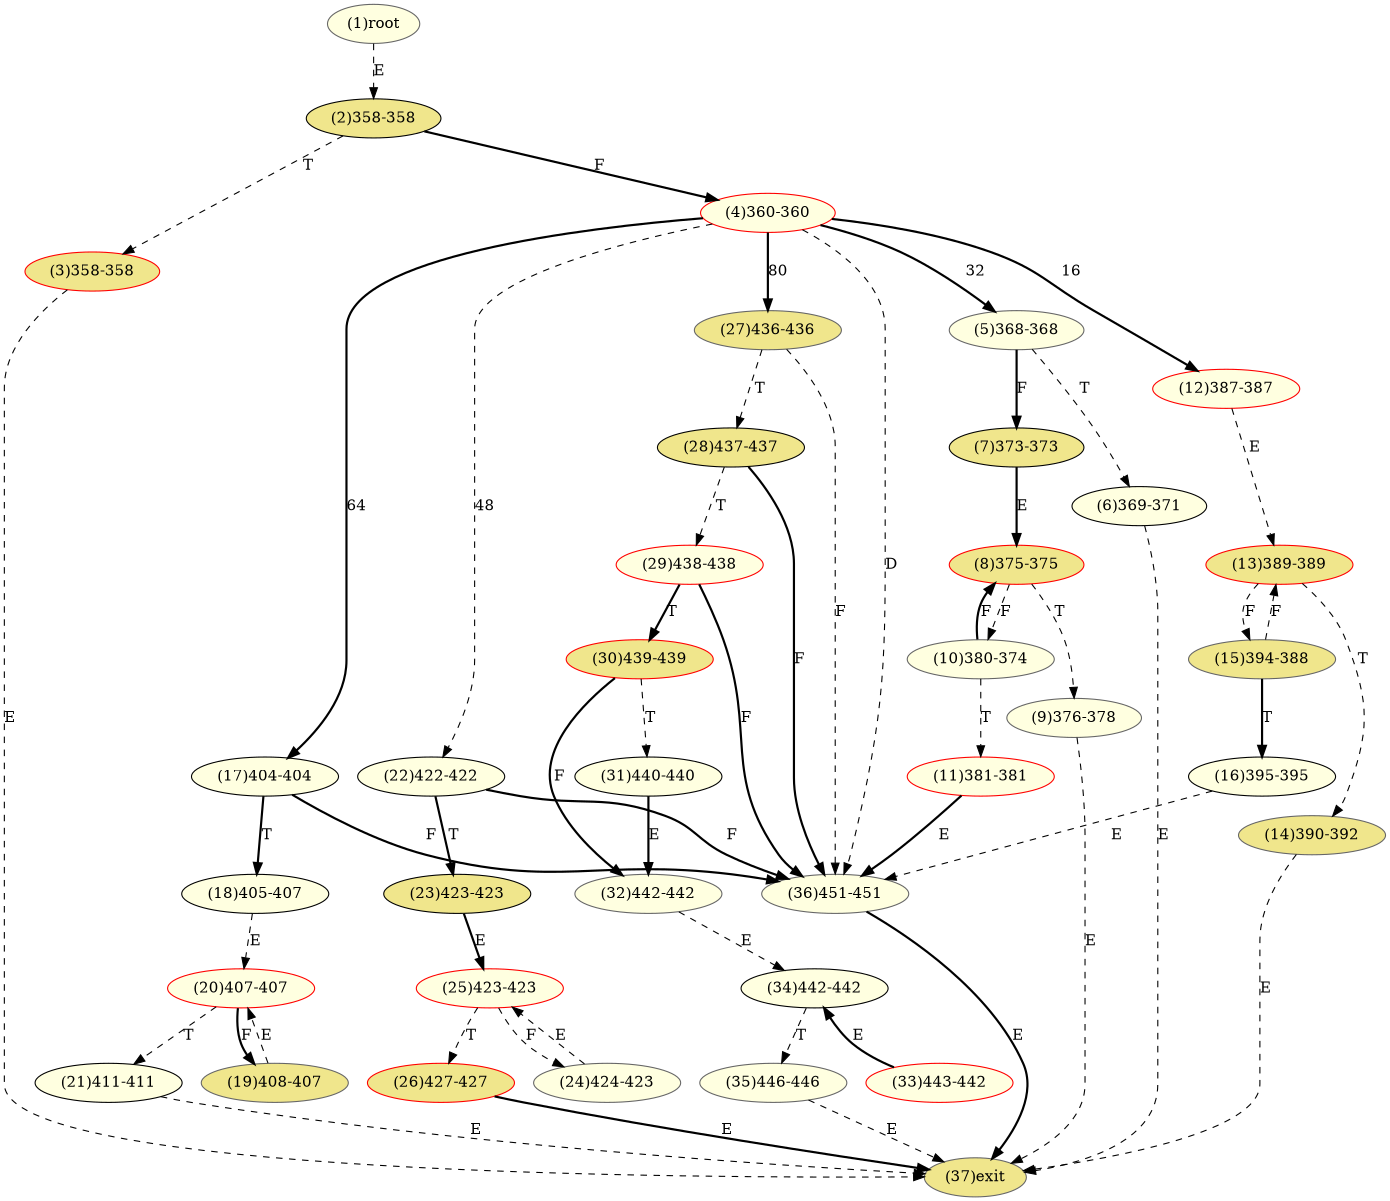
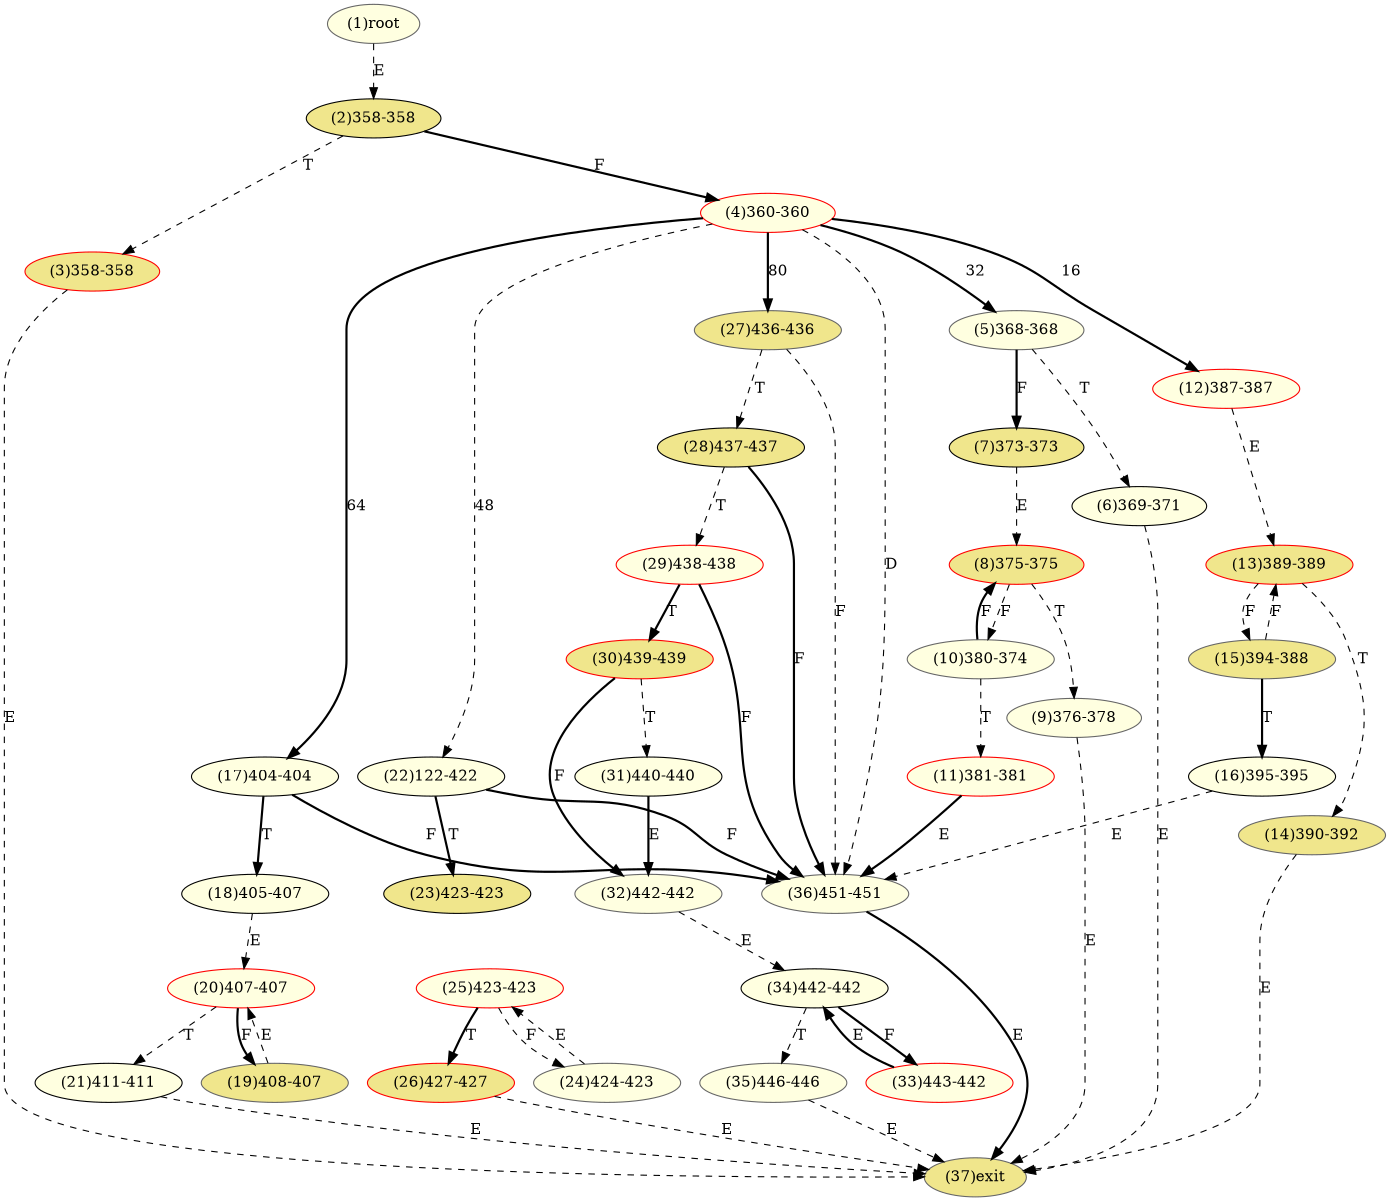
edge "(7)373-373" -> "(8)375-375": style bold -> dashed
node "(22)422-422": label "(22)422-422" -> "(22)122-422"
edge "(23)423-423" -> "(25)423-423": removed, label "E"
edge "(25)423-423" -> "(26)427-427": style dashed -> bold
edge "(34)442-442" -> "(33)443-442": added, label "F"
edge "(26)427-427" -> "(37)exit": style bold -> dashed
